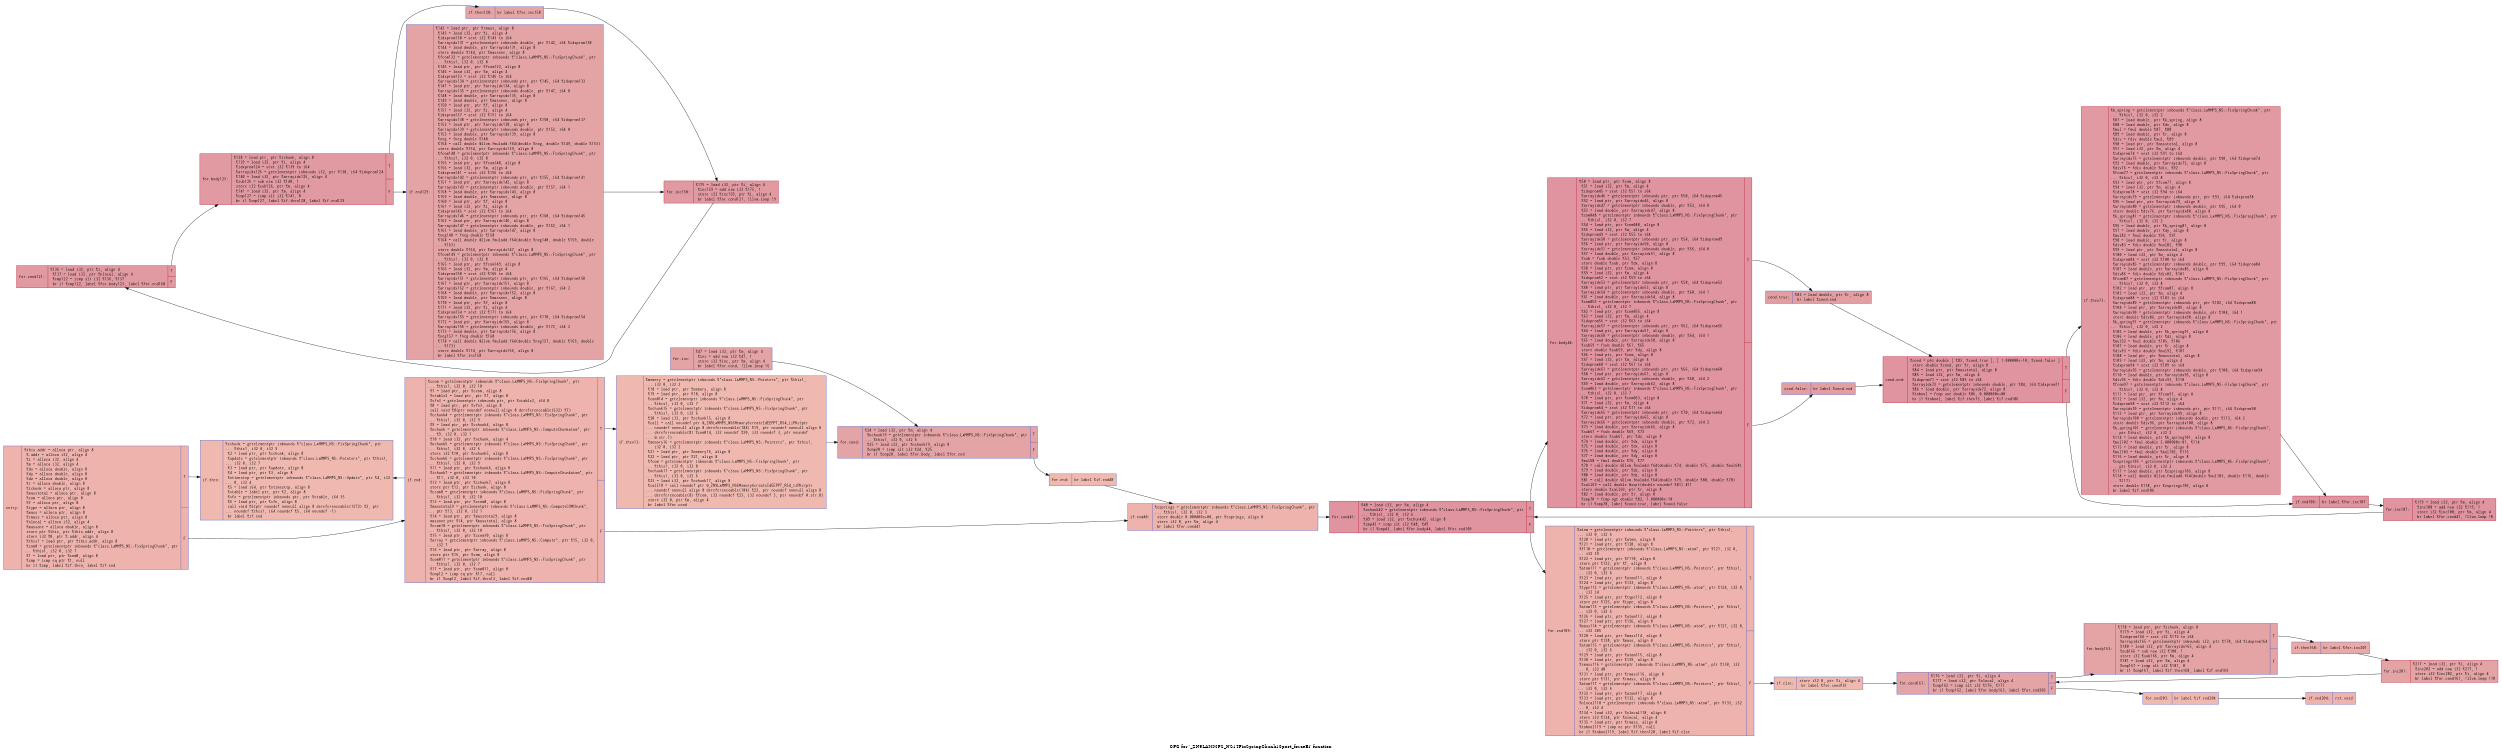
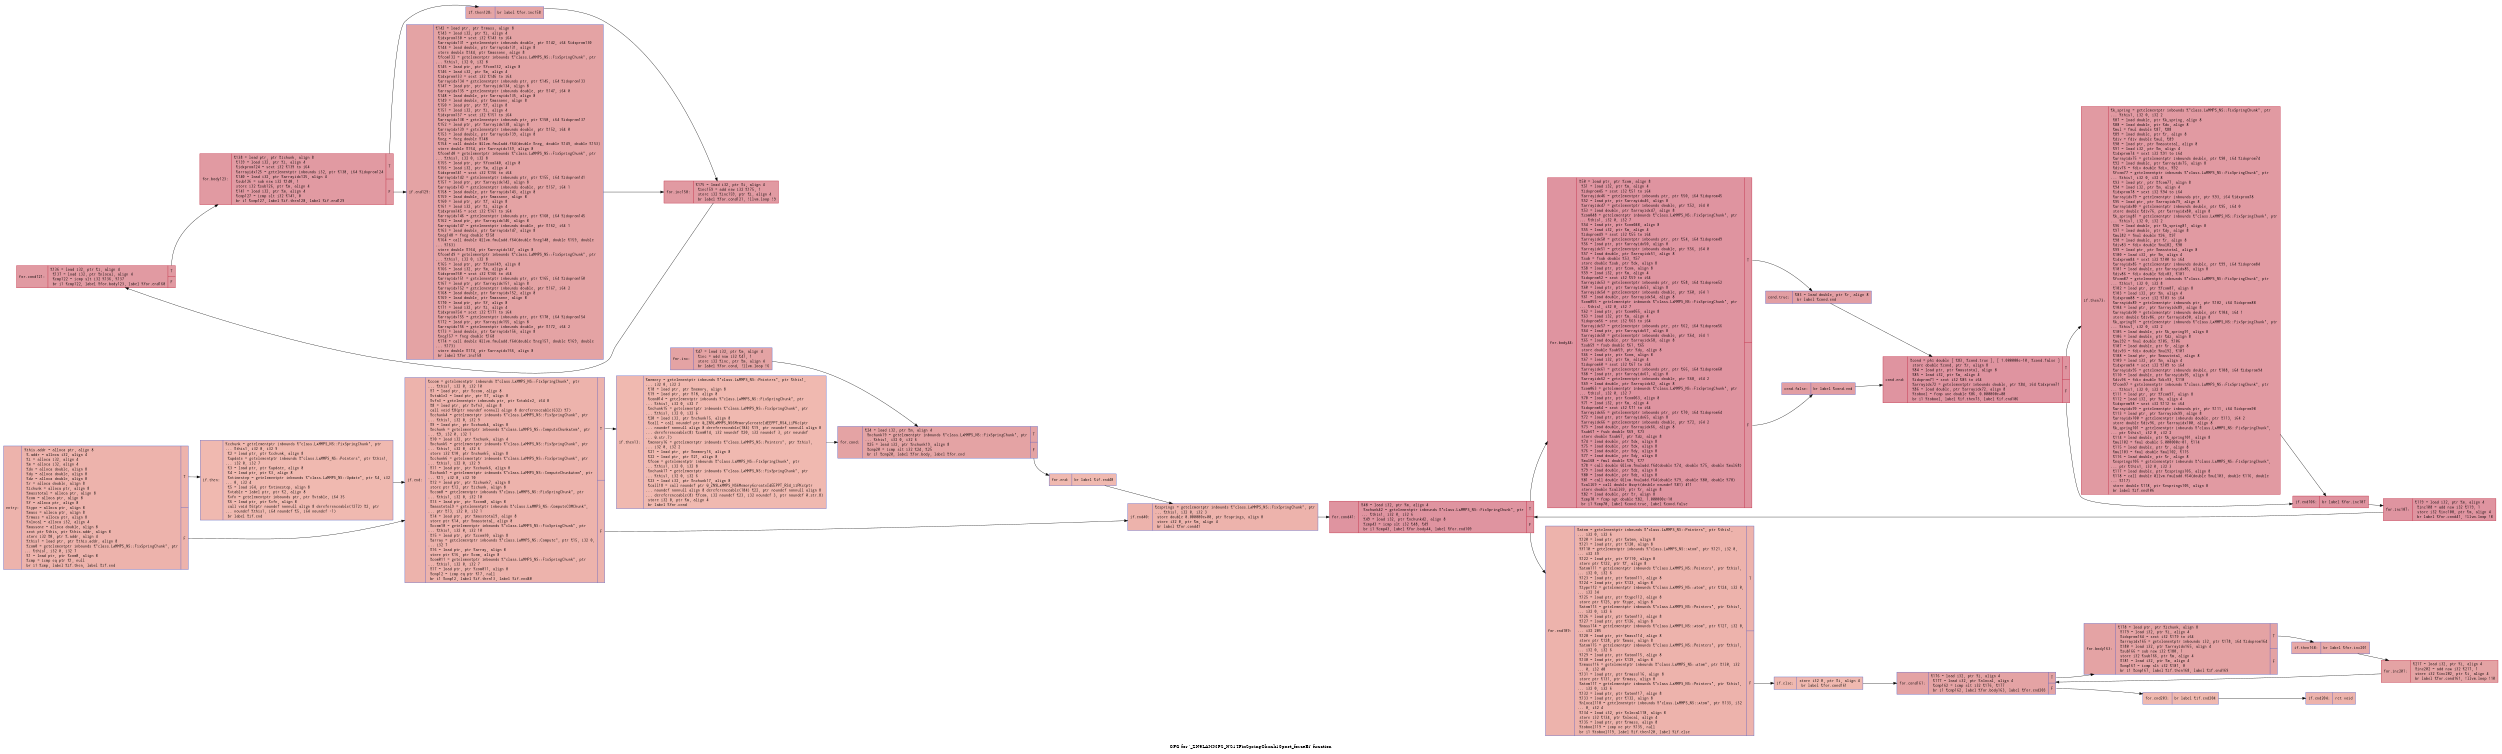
edge "if.end:" -> "if.then:": reversed
node "if.end:": text "massone ptr %14, ptr %masstotal, align 8" -> "store ptr %14, ptr %masstotal, align 8"
node "entry:": text "store ptr %this, ptr %this.addr, align 8" -> "sext ptr %this, ptr %this.addr, align 8"
